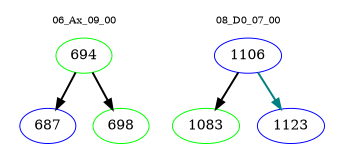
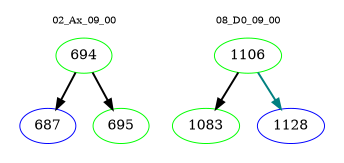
cluster "06_Ax_09_00": label "06_Ax_09_00" -> "02_Ax_09_00"
cluster "08_D0_07_00": label "08_D0_07_00" -> "08_D0_09_00"
node "1106": color blue -> green
node "698": label "698" -> "695"
node "1123": label "1123" -> "1128"
